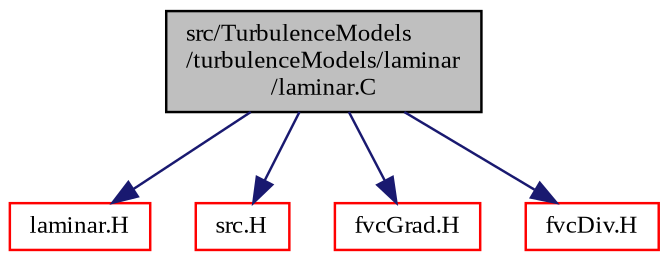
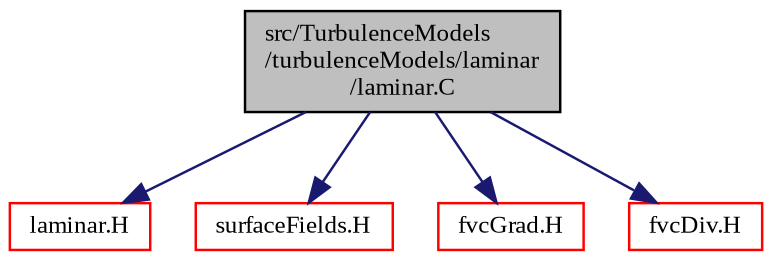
node "src.H": label "src.H" -> "surfaceFields.H"
